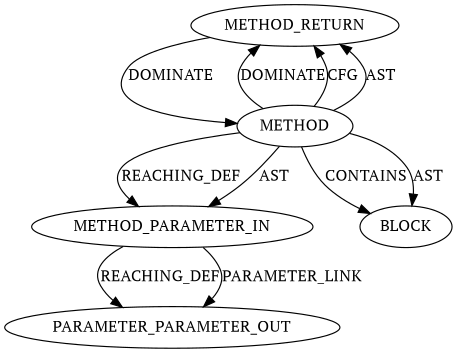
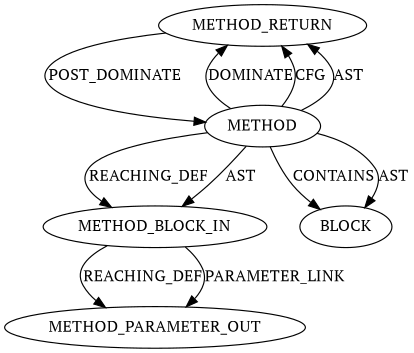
edge "METHOD_RETURN" -> "METHOD": label "DOMINATE" -> "POST_DOMINATE"
node "METHOD_PARAMETER_IN": label "METHOD_PARAMETER_IN" -> "METHOD_BLOCK_IN"
node "PARAMETER_PARAMETER_OUT": label "PARAMETER_PARAMETER_OUT" -> "METHOD_PARAMETER_OUT"
